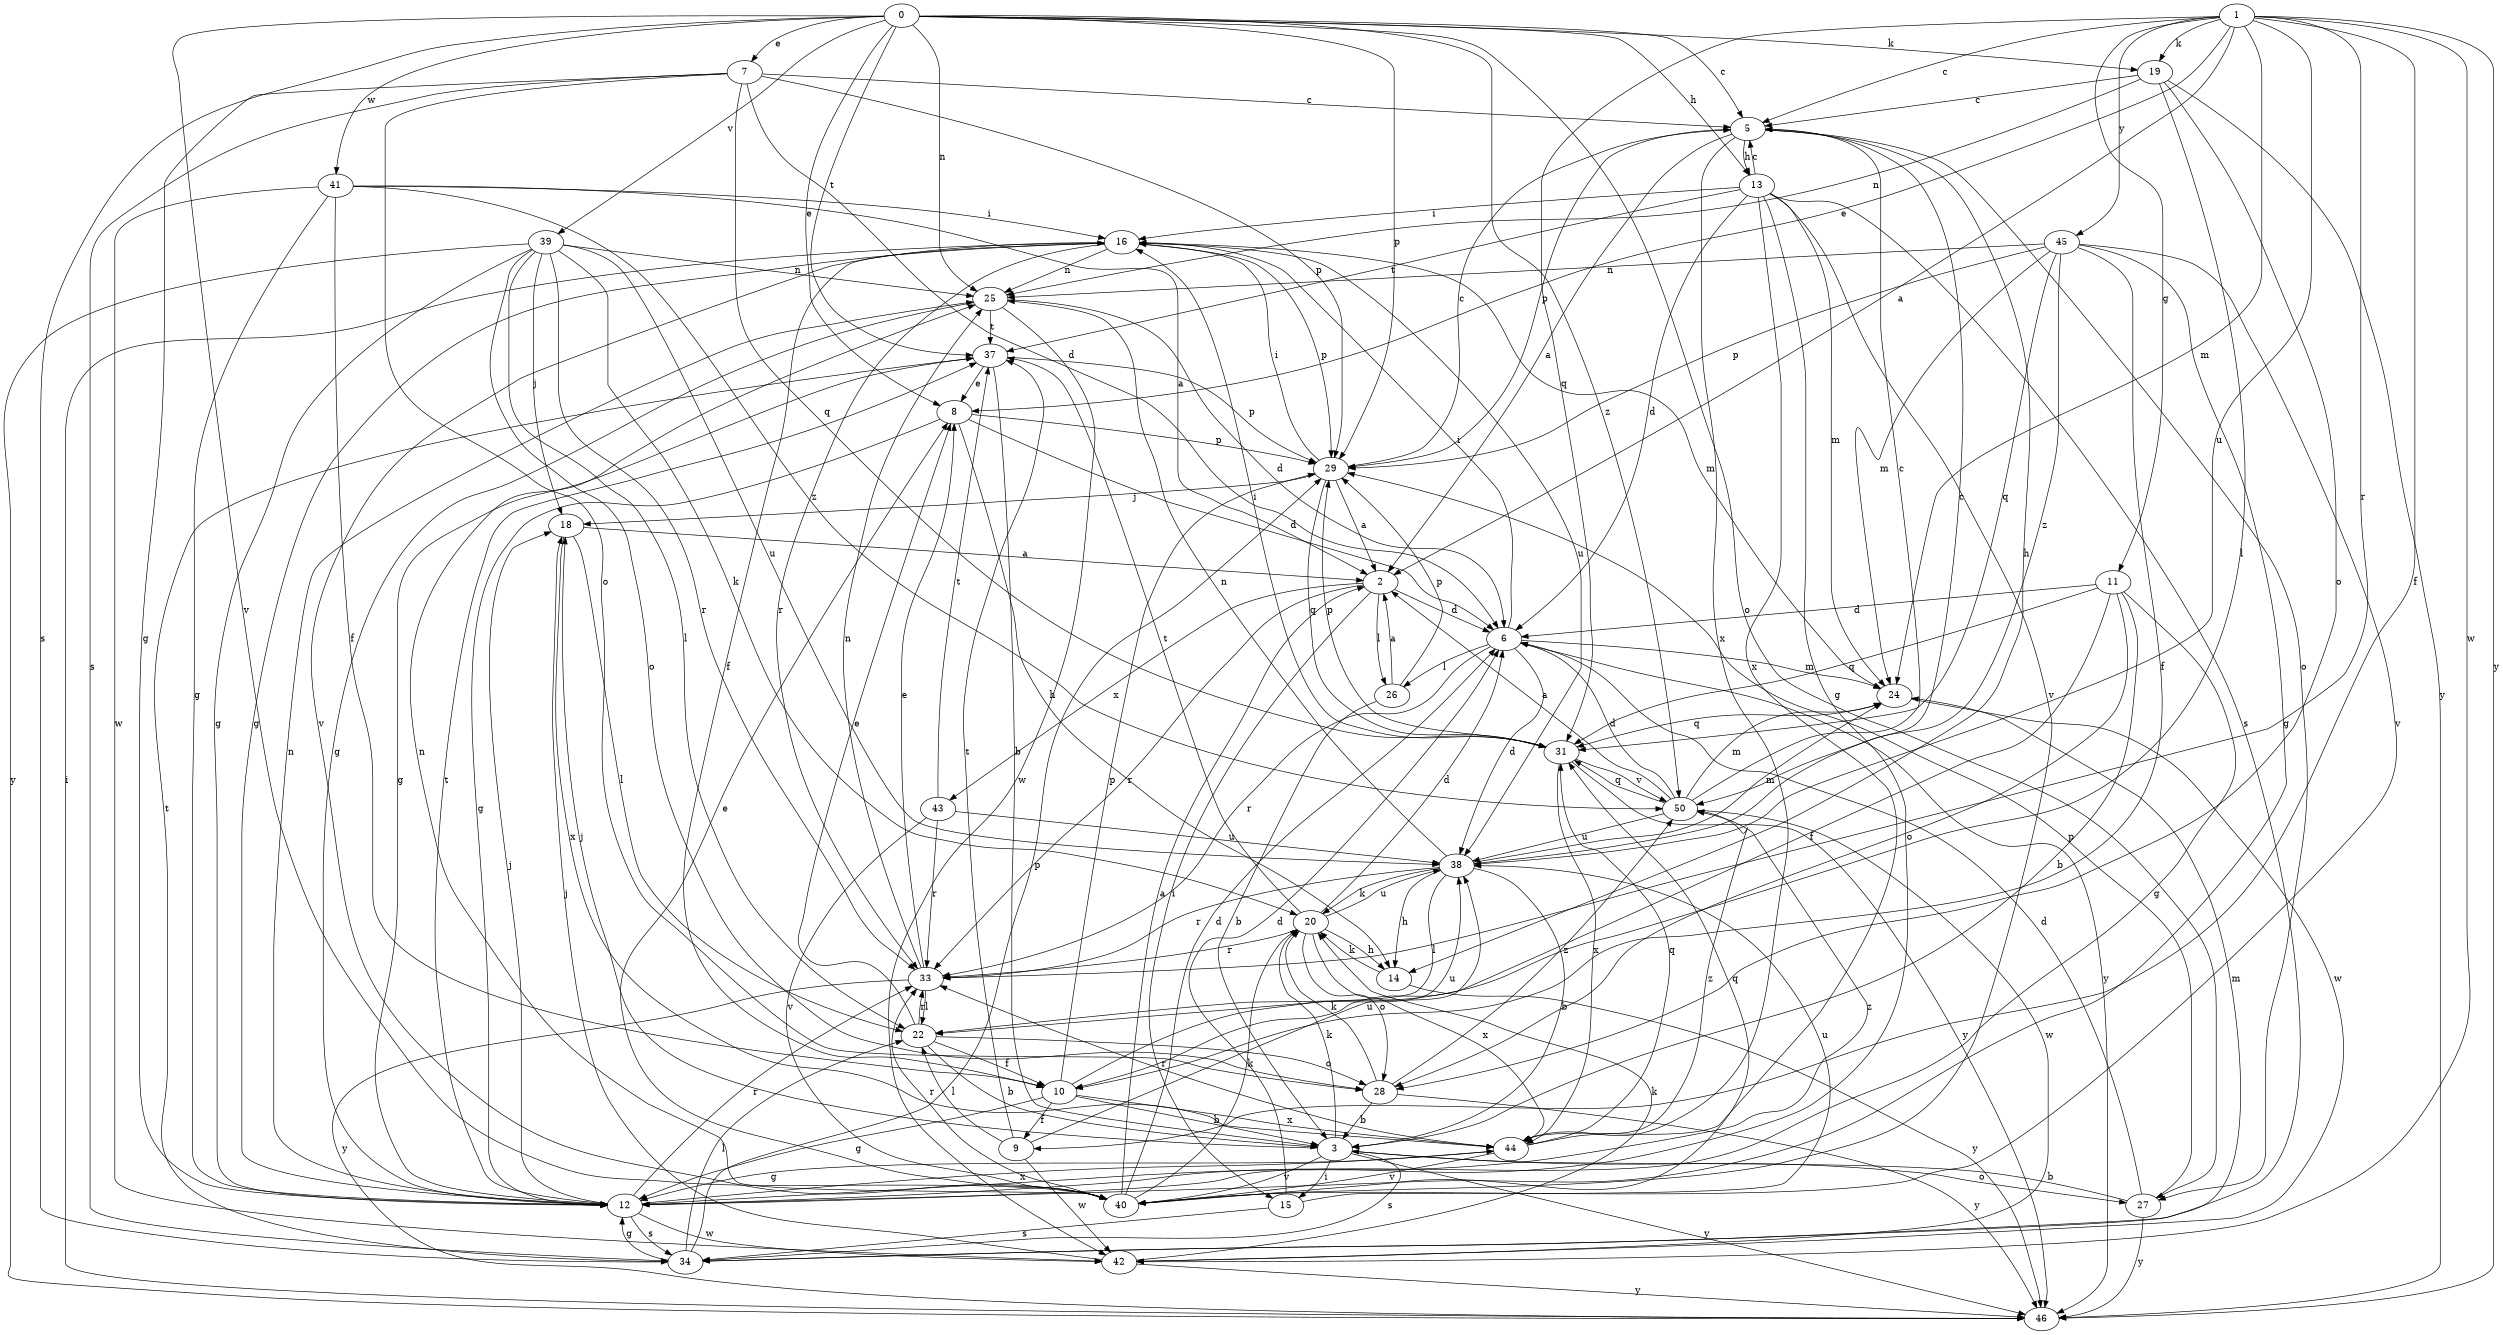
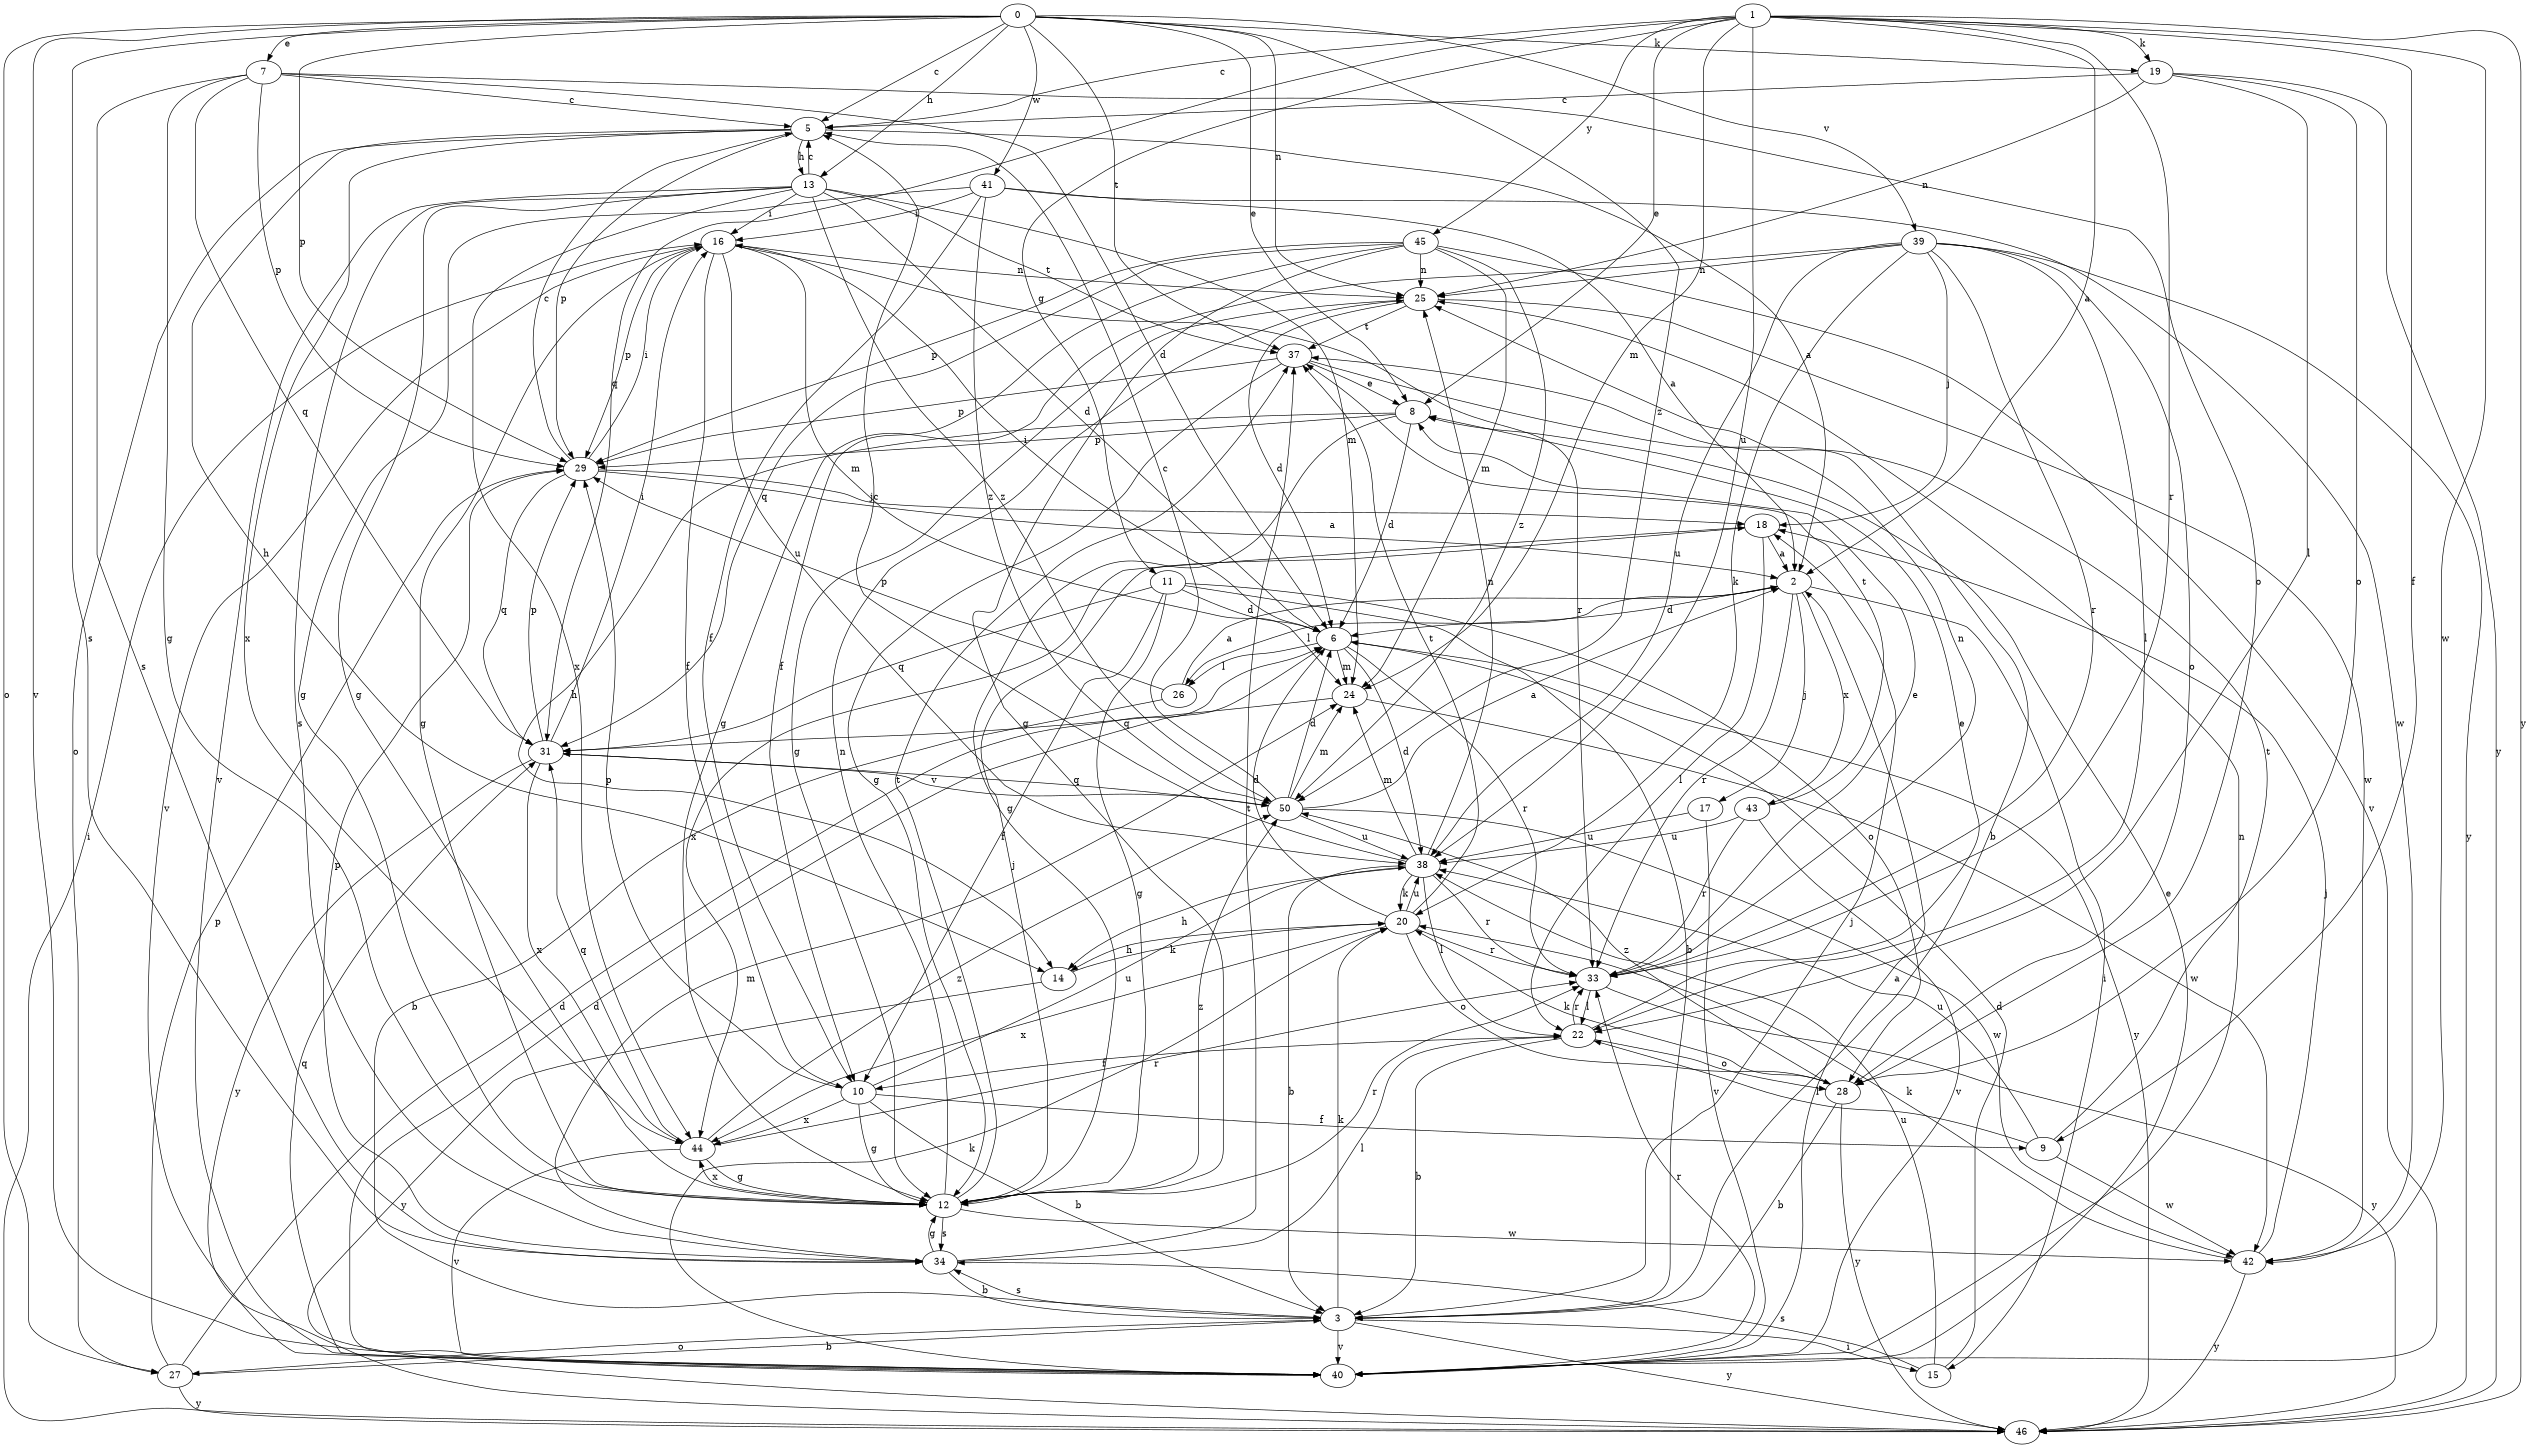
edge "13" -> "50": added, label "z"
node "17": added
edge "34" -> "3": added, label "b"
